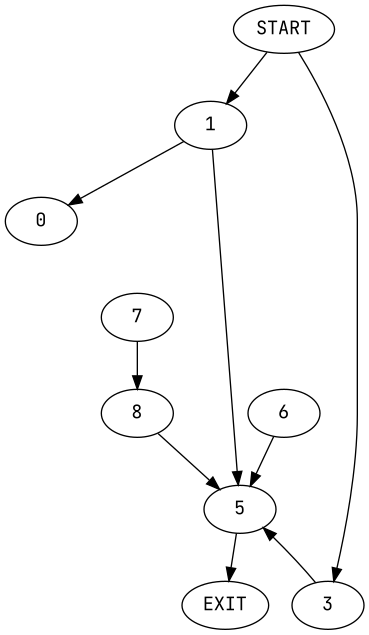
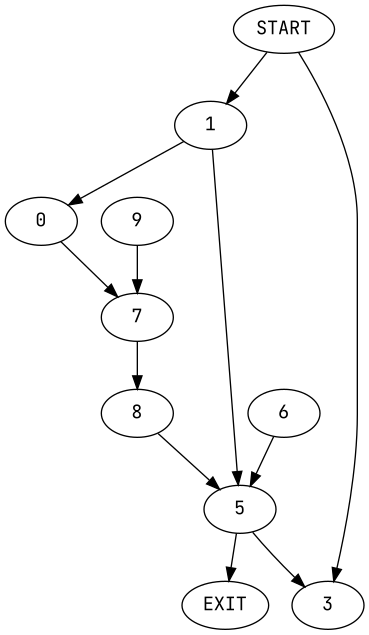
node "9": added
edge "0" -> "7": added
edge "3" -> "5": reversed
